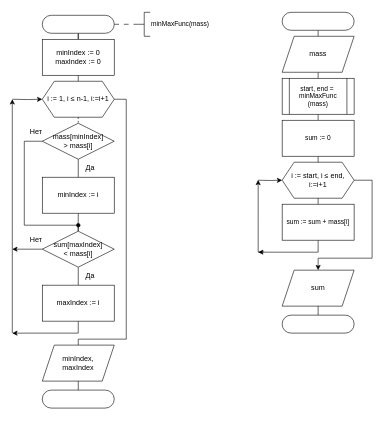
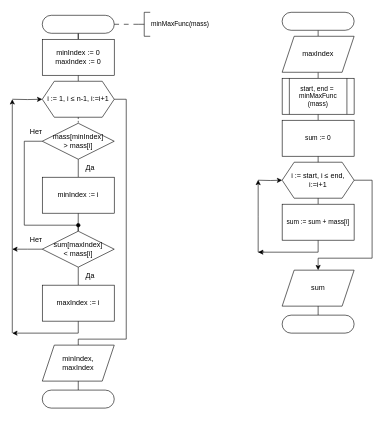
node "mass": label "mass" -> "maxIndex"
